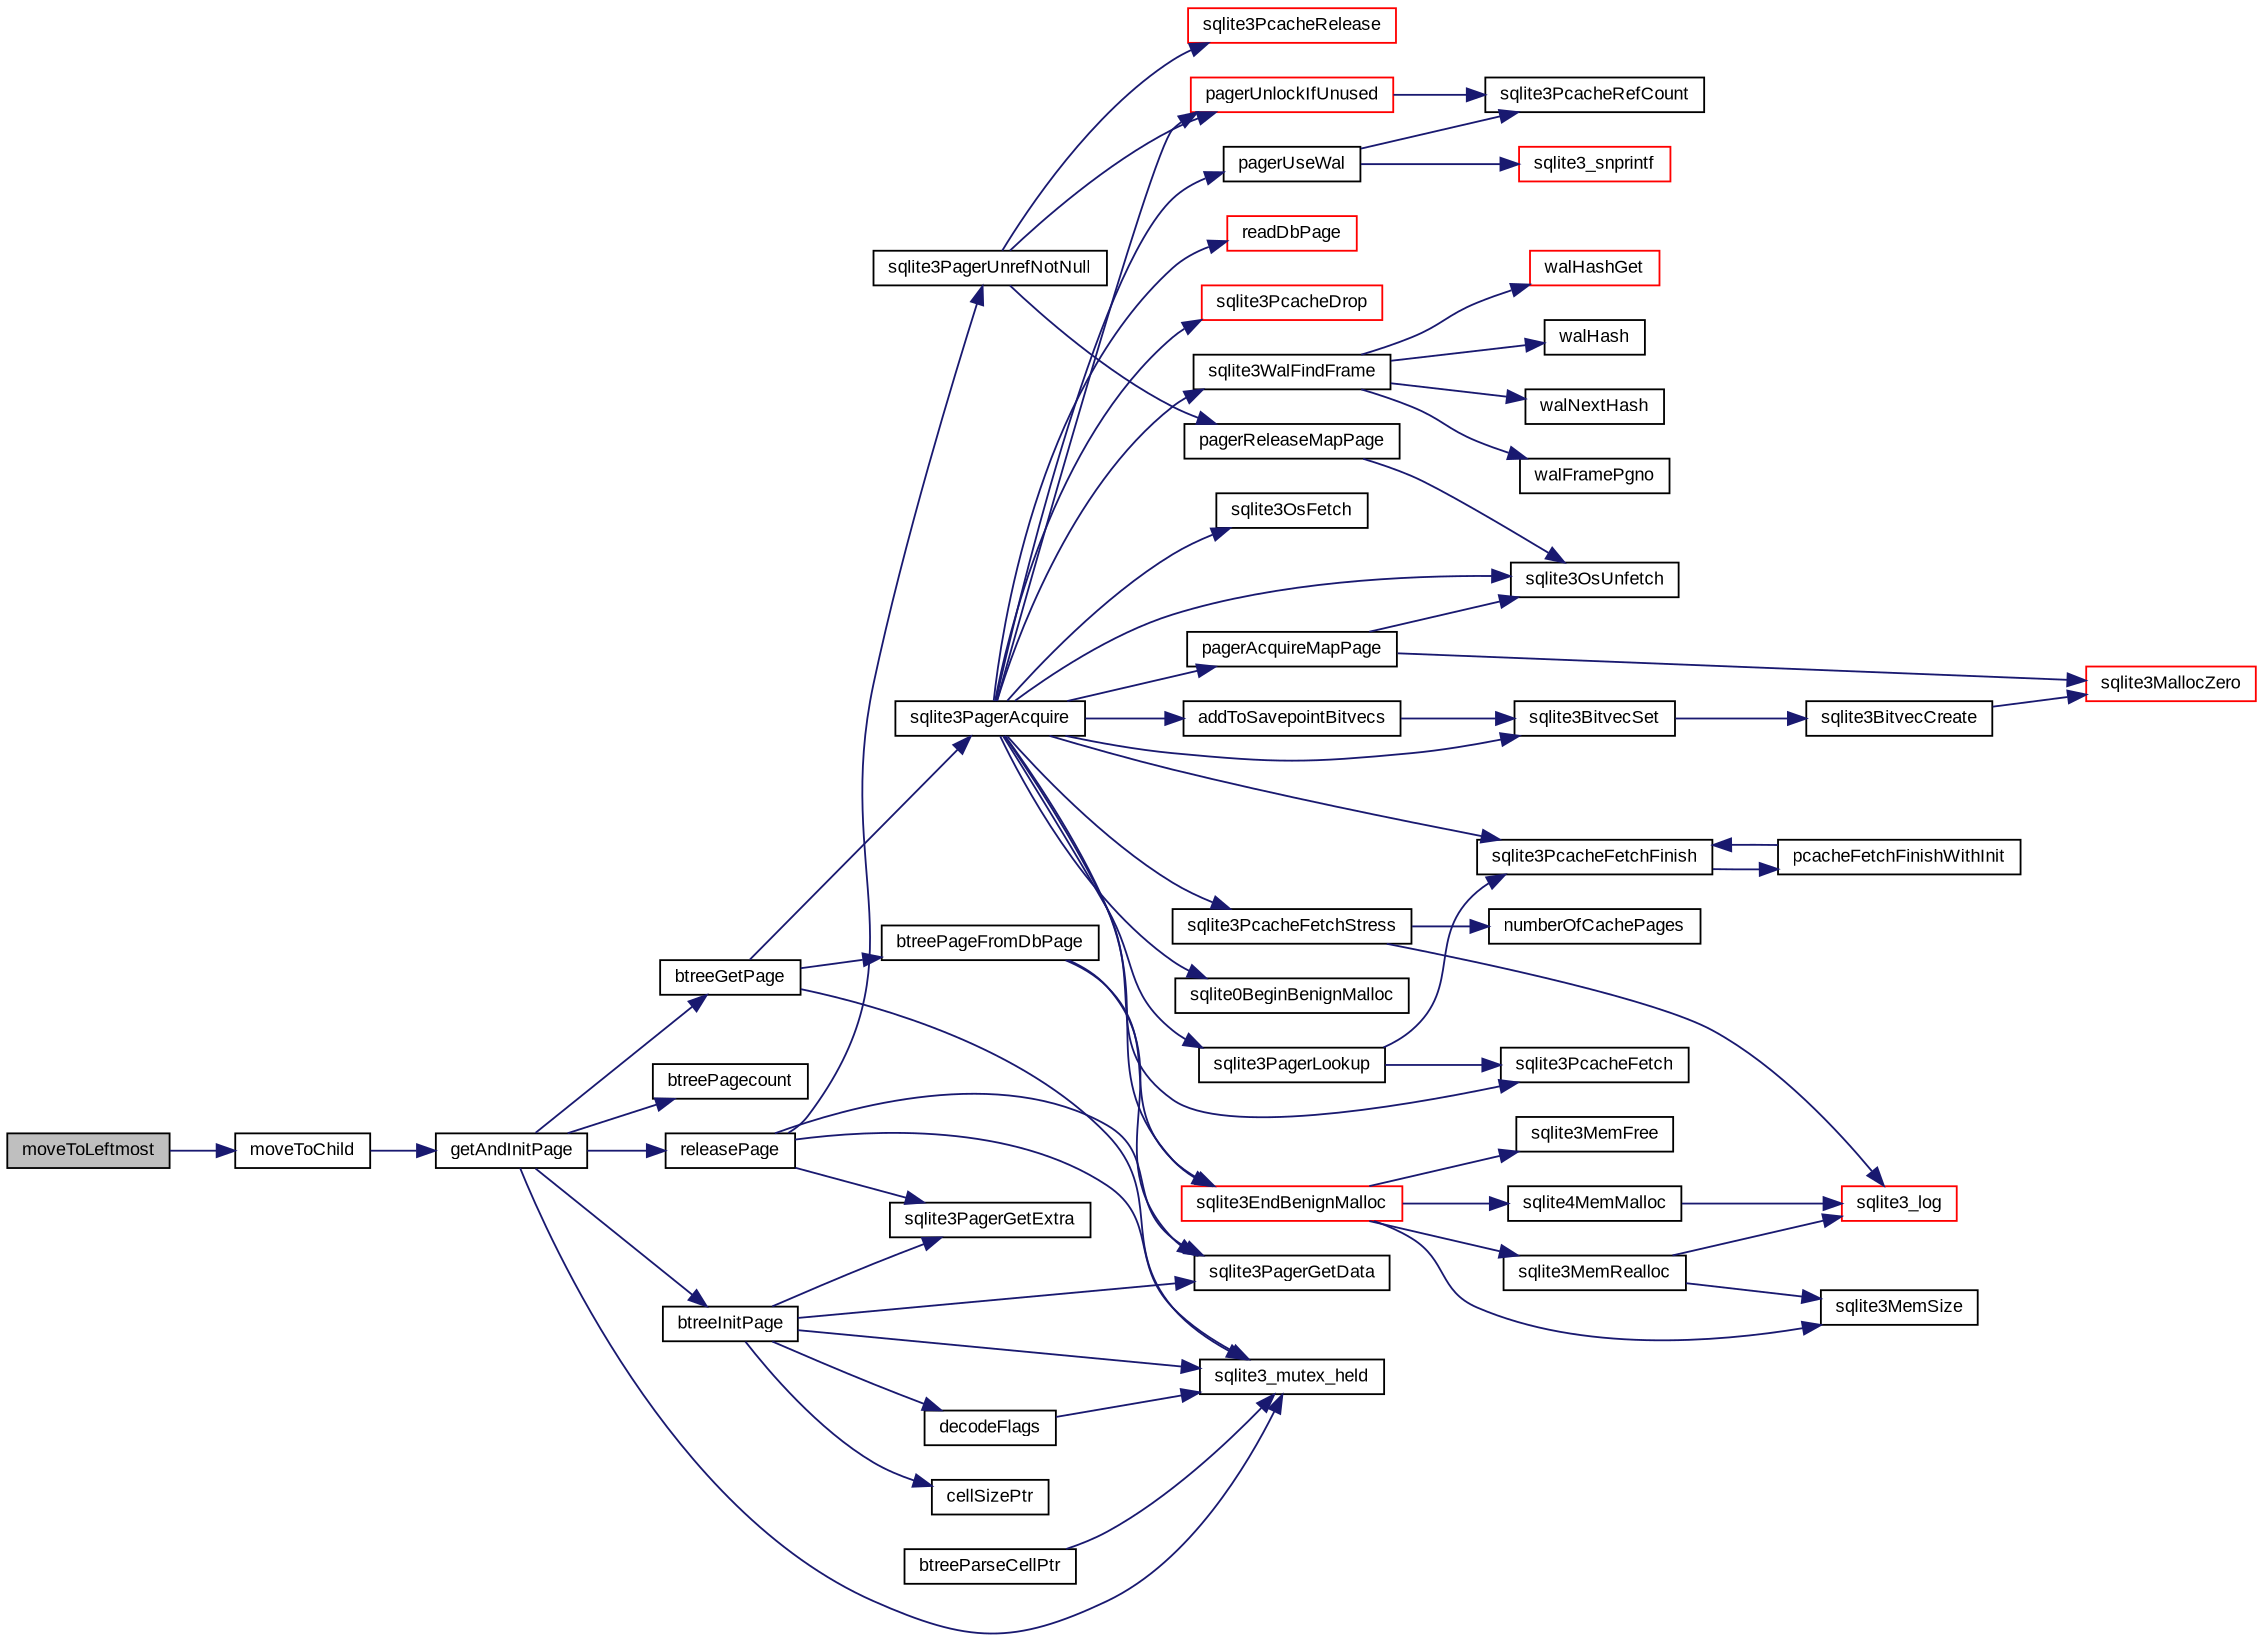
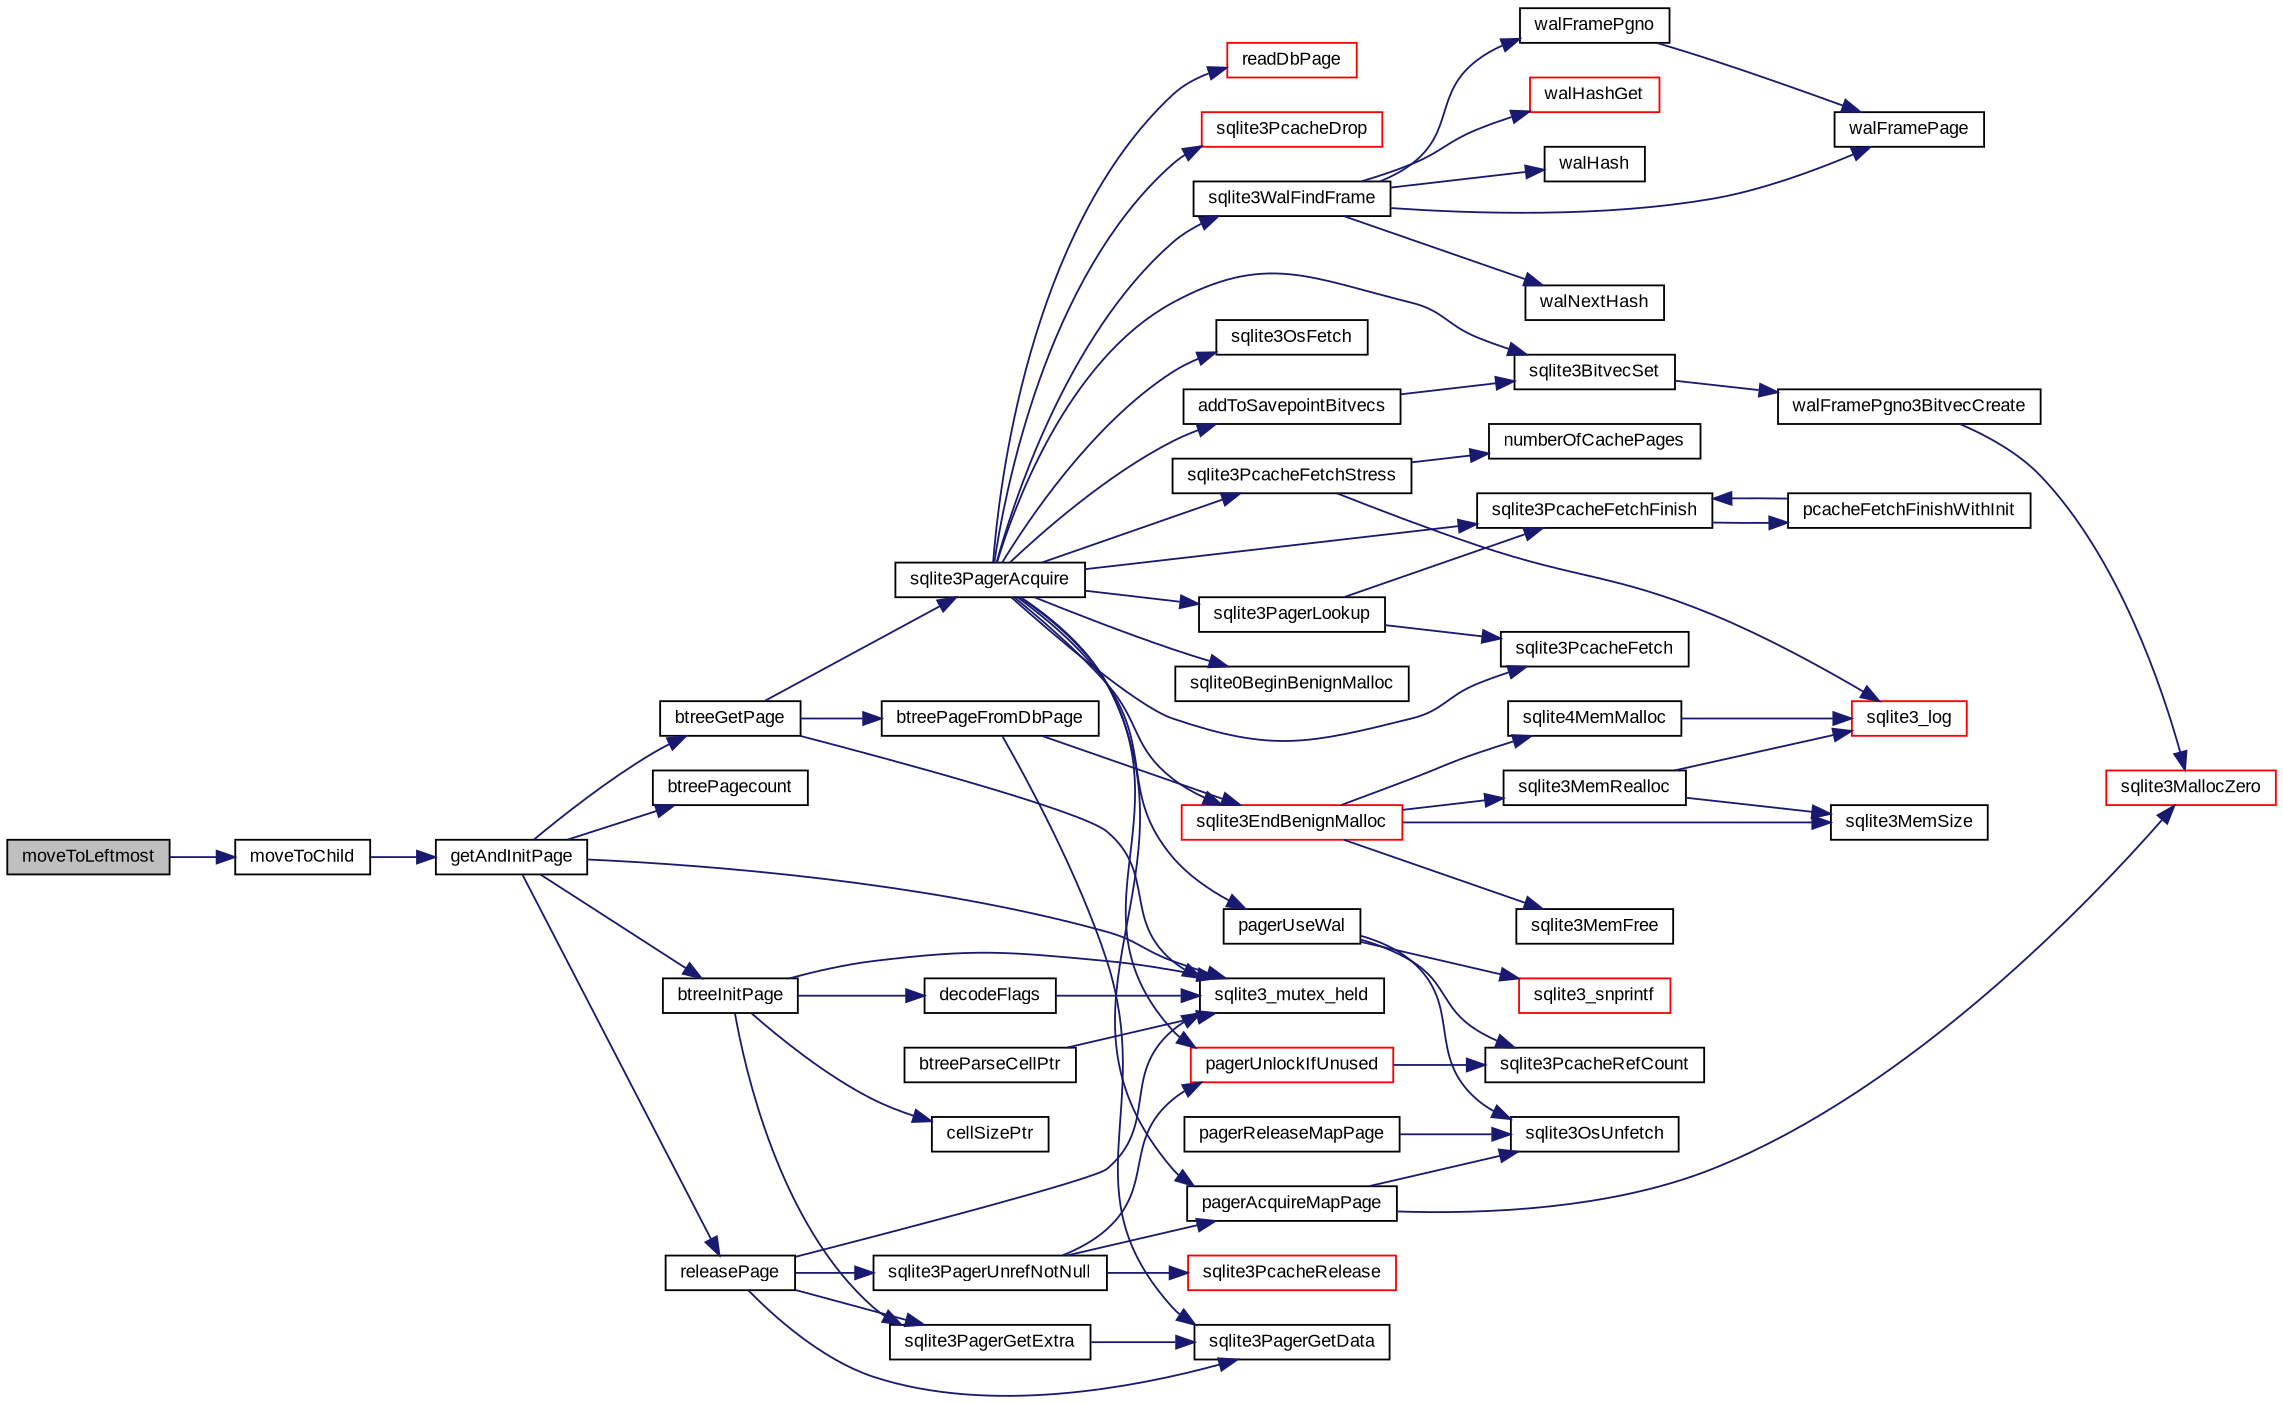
node "walFramePage": added
edge "sqlite3PagerUnrefNotNull" -> "pagerReleaseMapPage": now "sqlite3PagerUnrefNotNull" -> "pagerAcquireMapPage"
edge "sqlite3PagerAcquire" -> "sqlite3OsUnfetch": now "pagerUseWal" -> "sqlite3OsUnfetch"
node "sqlite3BitvecCreate": label "sqlite3BitvecCreate" -> "walFramePgno3BitvecCreate"
edge "btreeInitPage" -> "sqlite3PagerGetData": now "sqlite3PagerGetExtra" -> "sqlite3PagerGetData"
